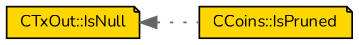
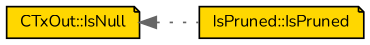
node "CCoins::IsPruned": label "CCoins::IsPruned" -> "IsPruned::IsPruned"
